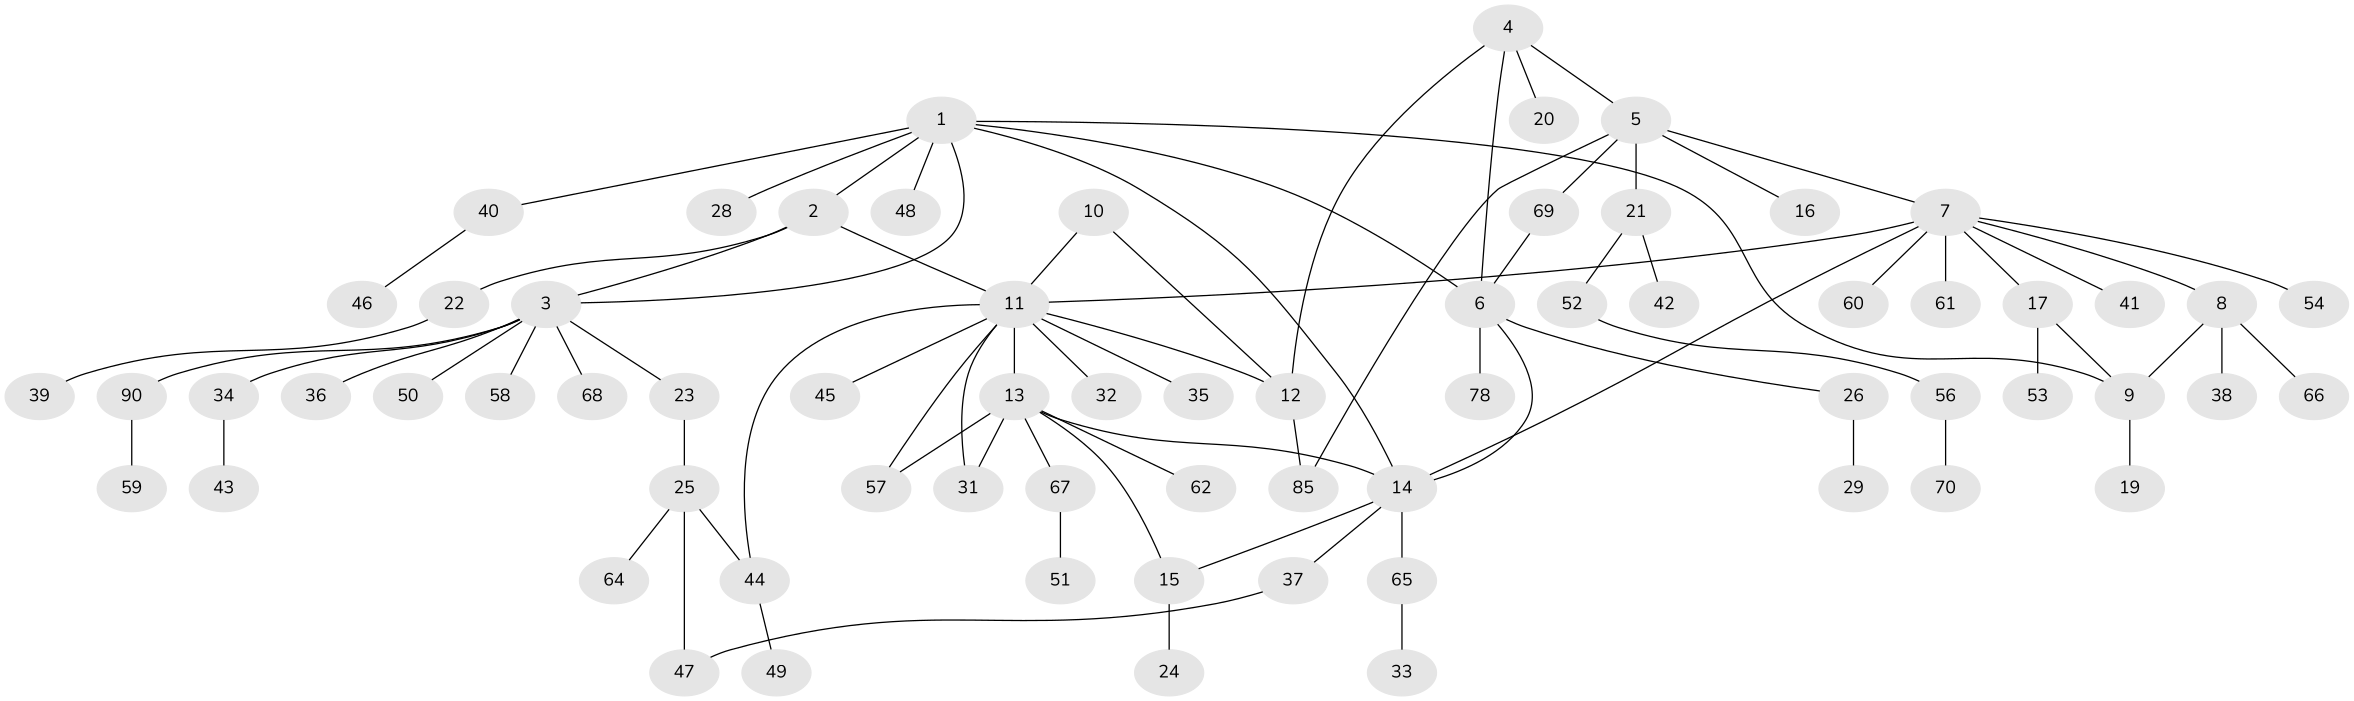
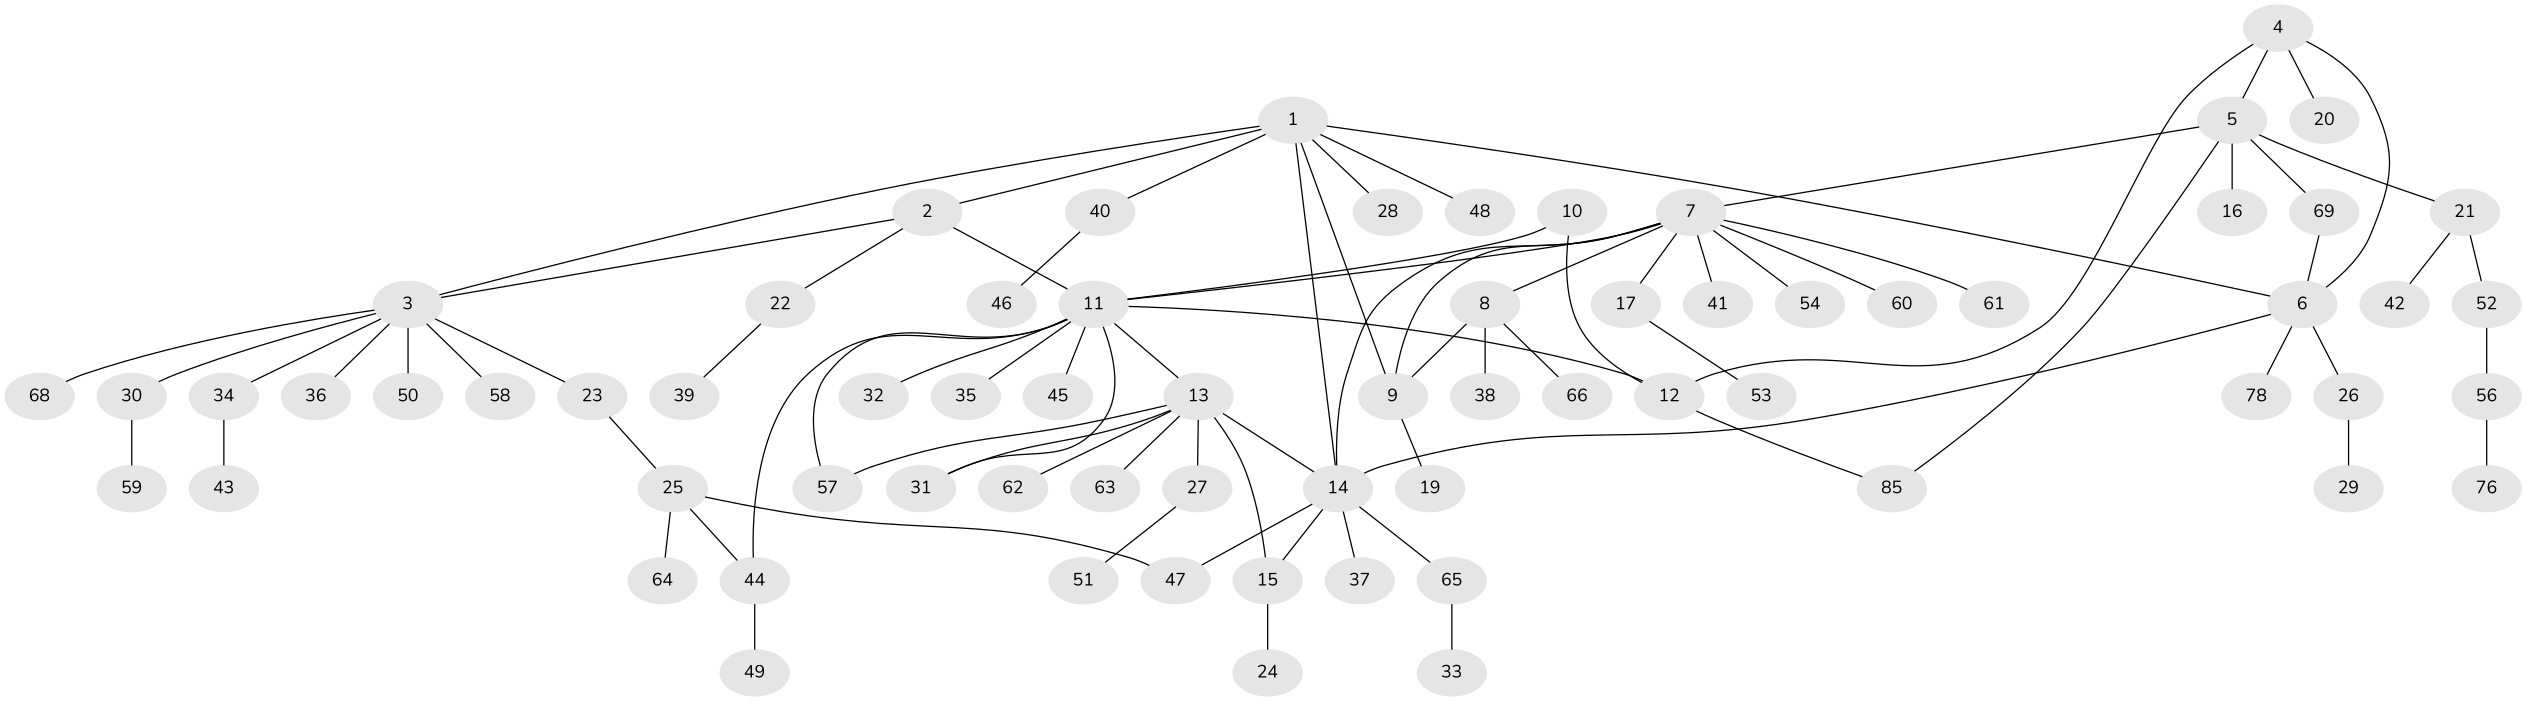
edge "17" -- "9": now "7" -- "9"
node "90": label "90" -> "30"
node "67": label "67" -> "27"
node "63": added
node "70": label "70" -> "76"
edge "37" -- "47": now "14" -- "47"
